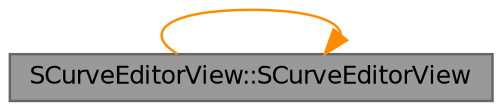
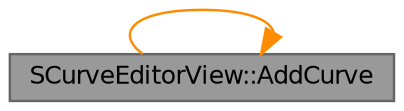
node "SCurveEditorView::SCurveEditorView": label "SCurveEditorView::SCurveEditorView" -> "SCurveEditorView::AddCurve"
